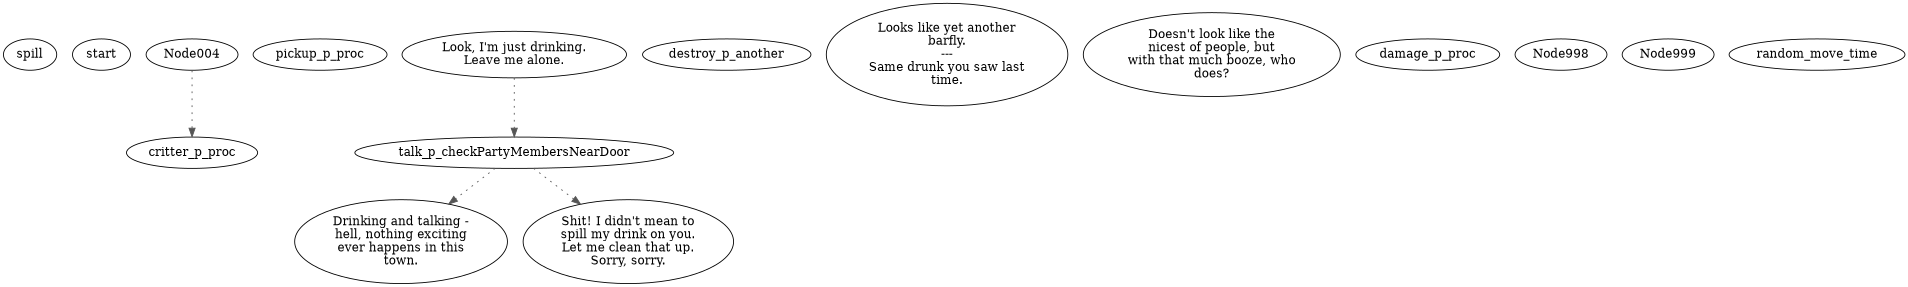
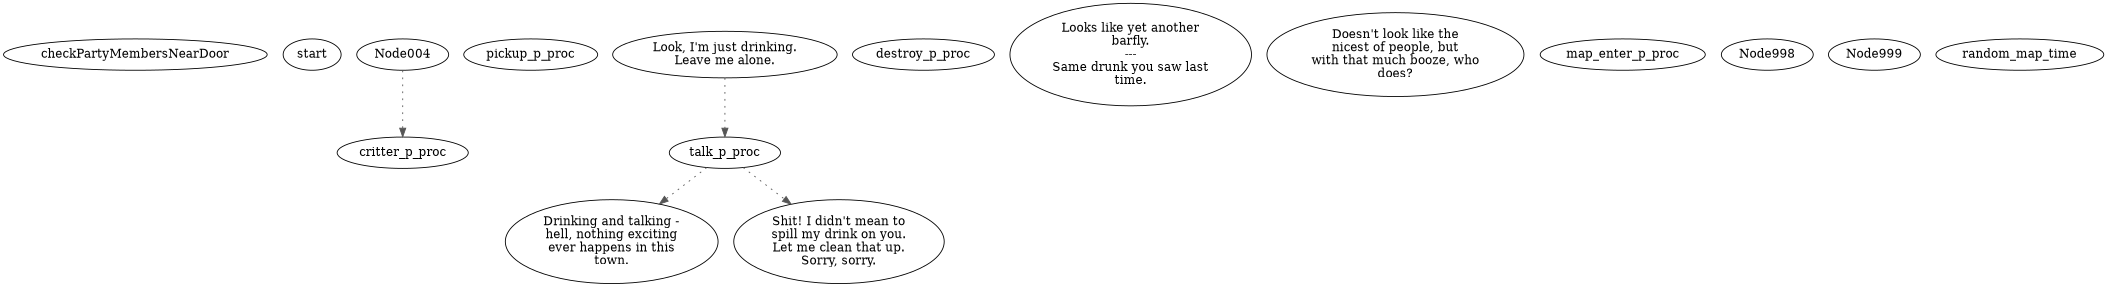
node "spill": label "spill" -> "checkPartyMembersNearDoor"
node "destroy_p_another": label "destroy_p_another" -> "destroy_p_proc"
node "damage_p_proc": removed
node "map_enter_p_proc": added
node "random_move_time": label "random_move_time" -> "random_map_time"
node "talk_p_checkPartyMembersNearDoor": label "talk_p_checkPartyMembersNearDoor" -> "talk_p_proc"
